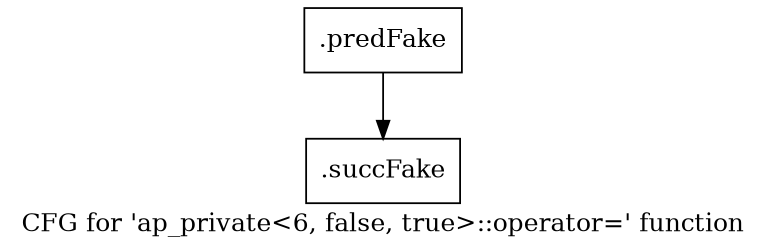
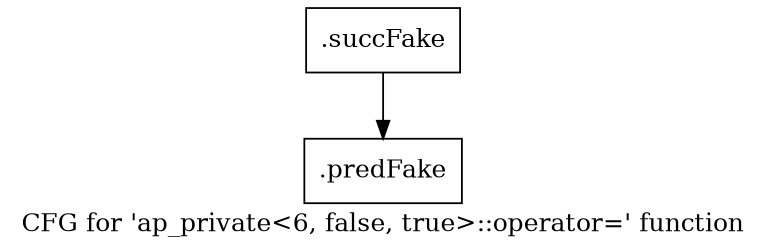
edge ".predFake" -> ".succFake": reversed
